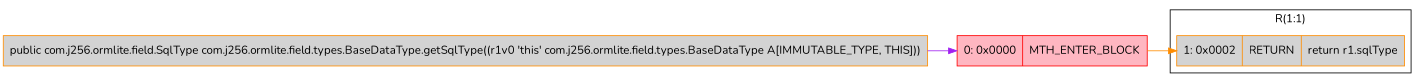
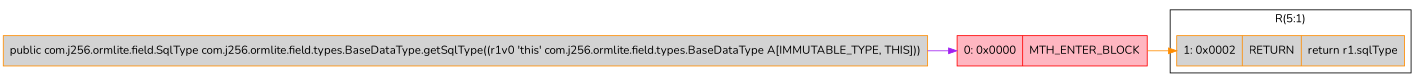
cluster "R(1:1)": label "R(1:1)" -> "R(5:1)"
